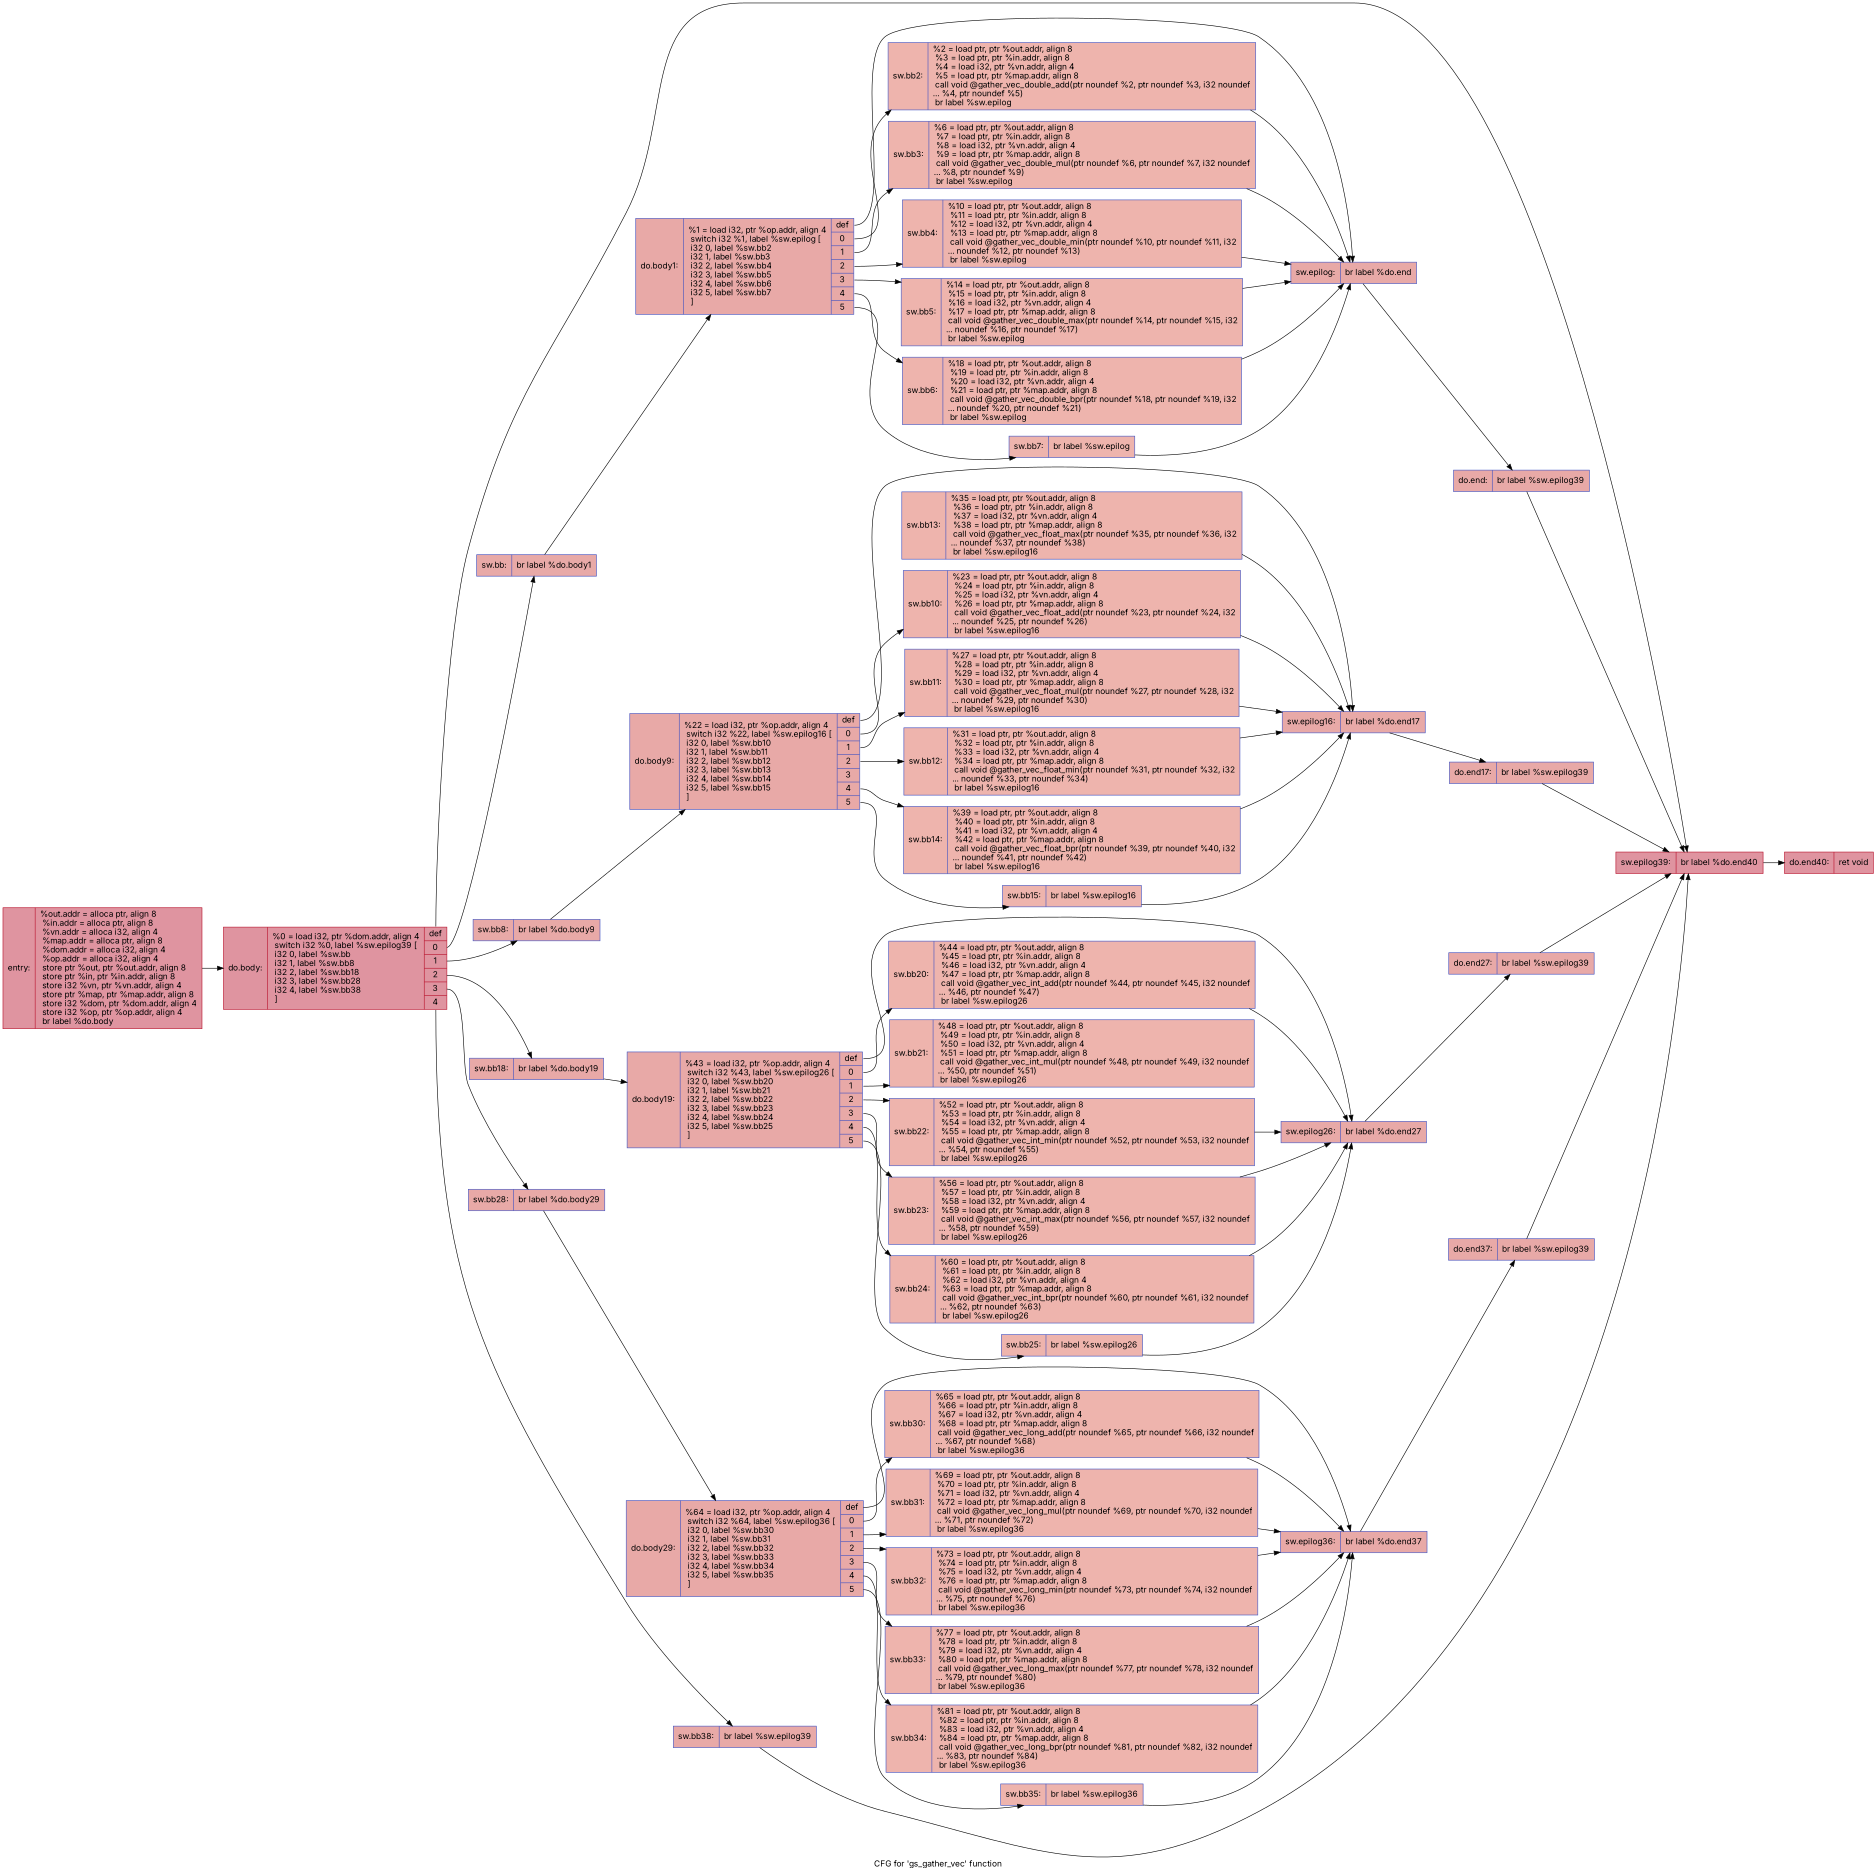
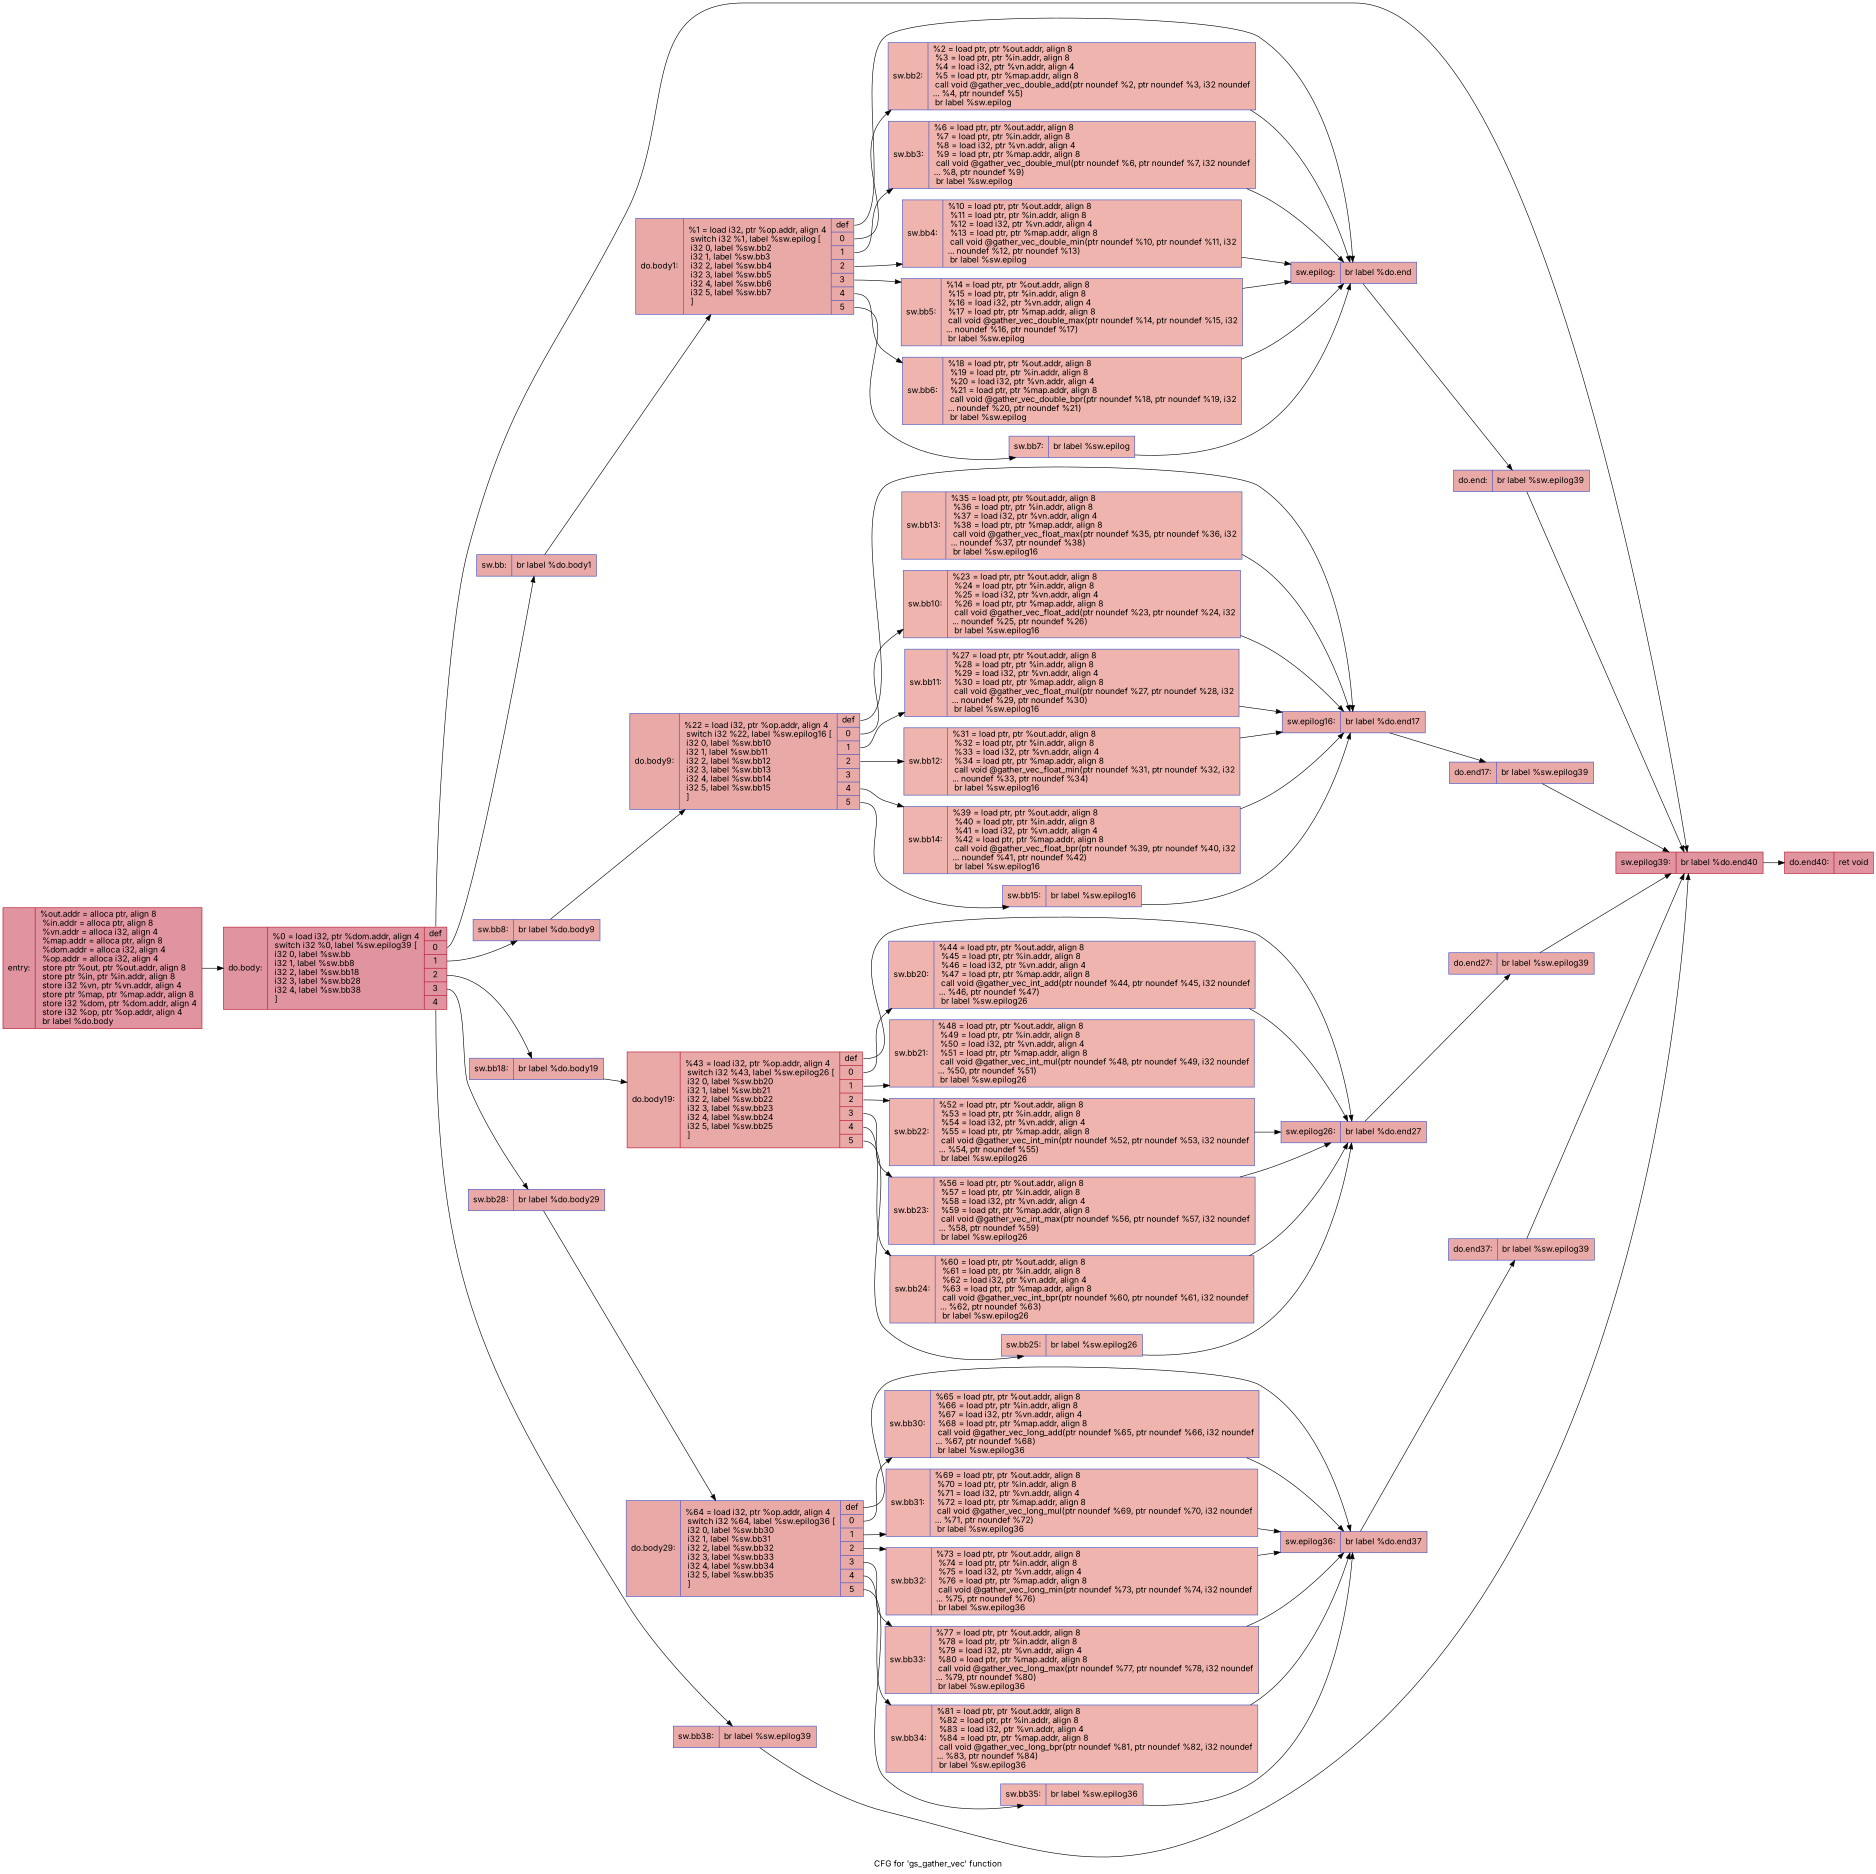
node "do.body19:": color #3d50c3ff -> #b70d28ff
